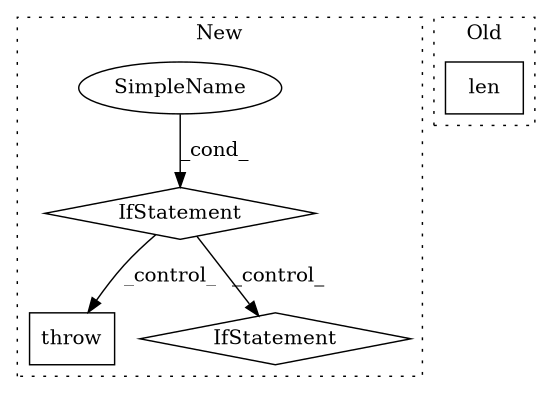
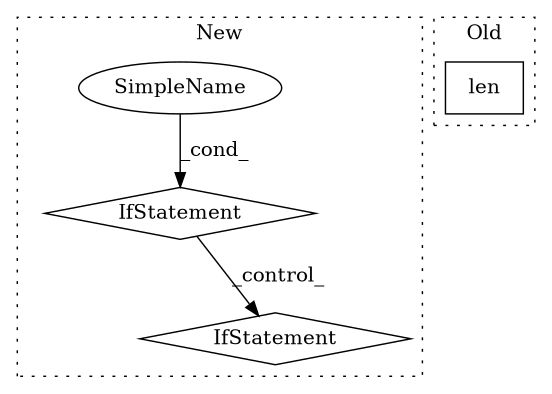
node "throw": removed
